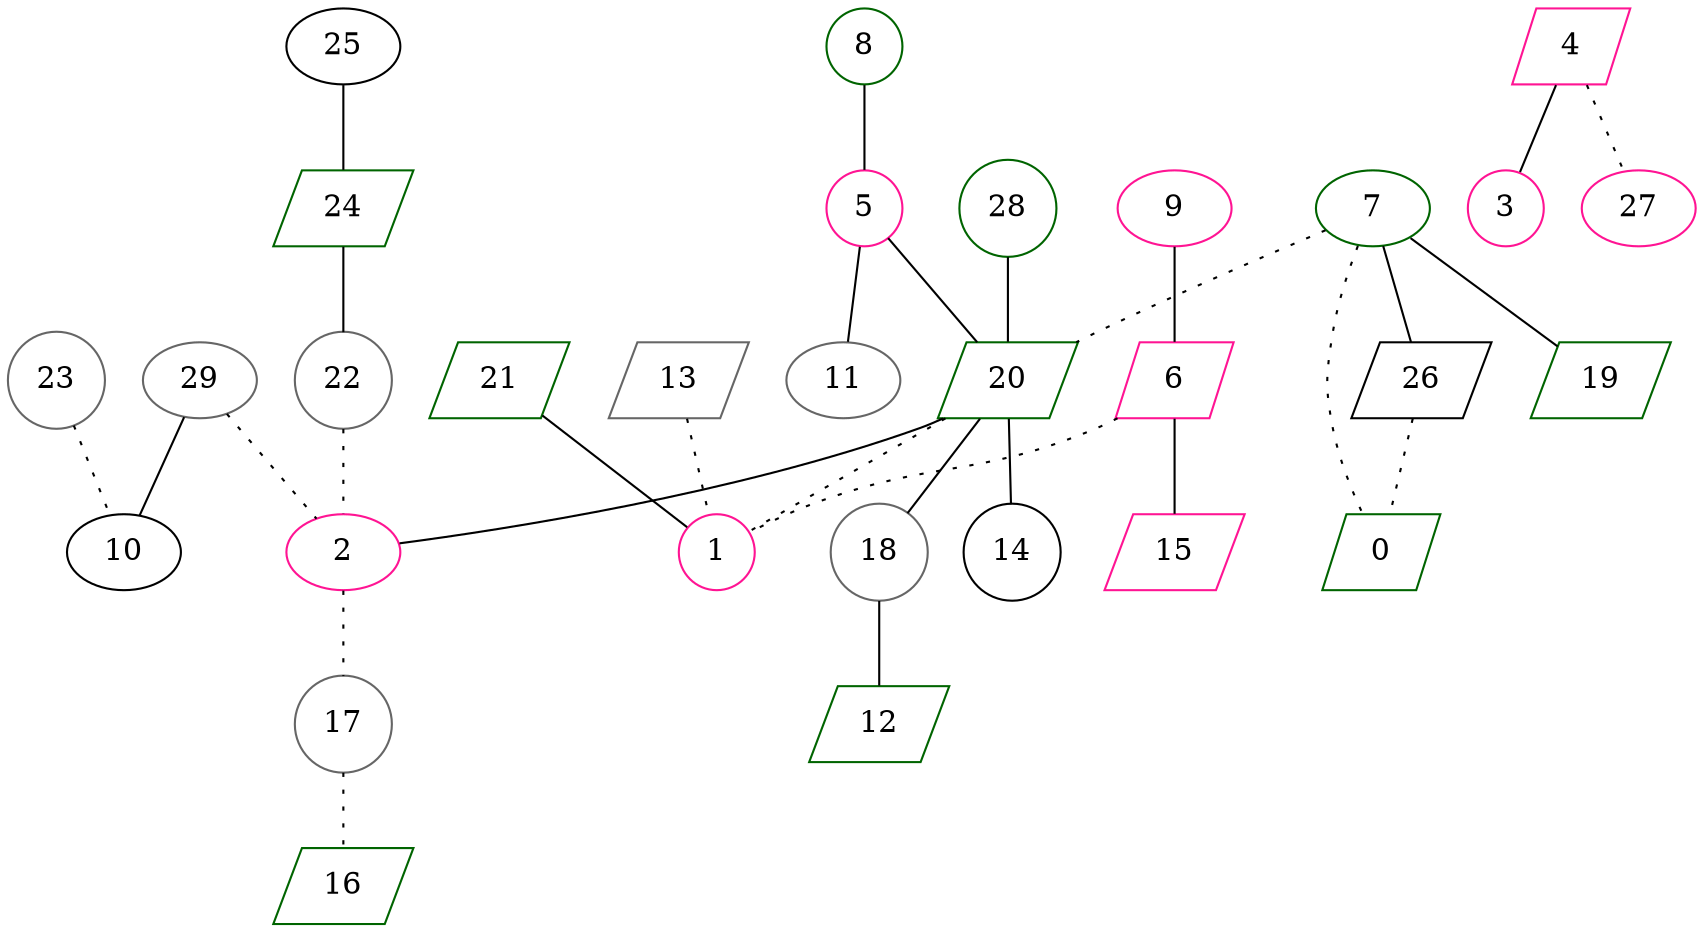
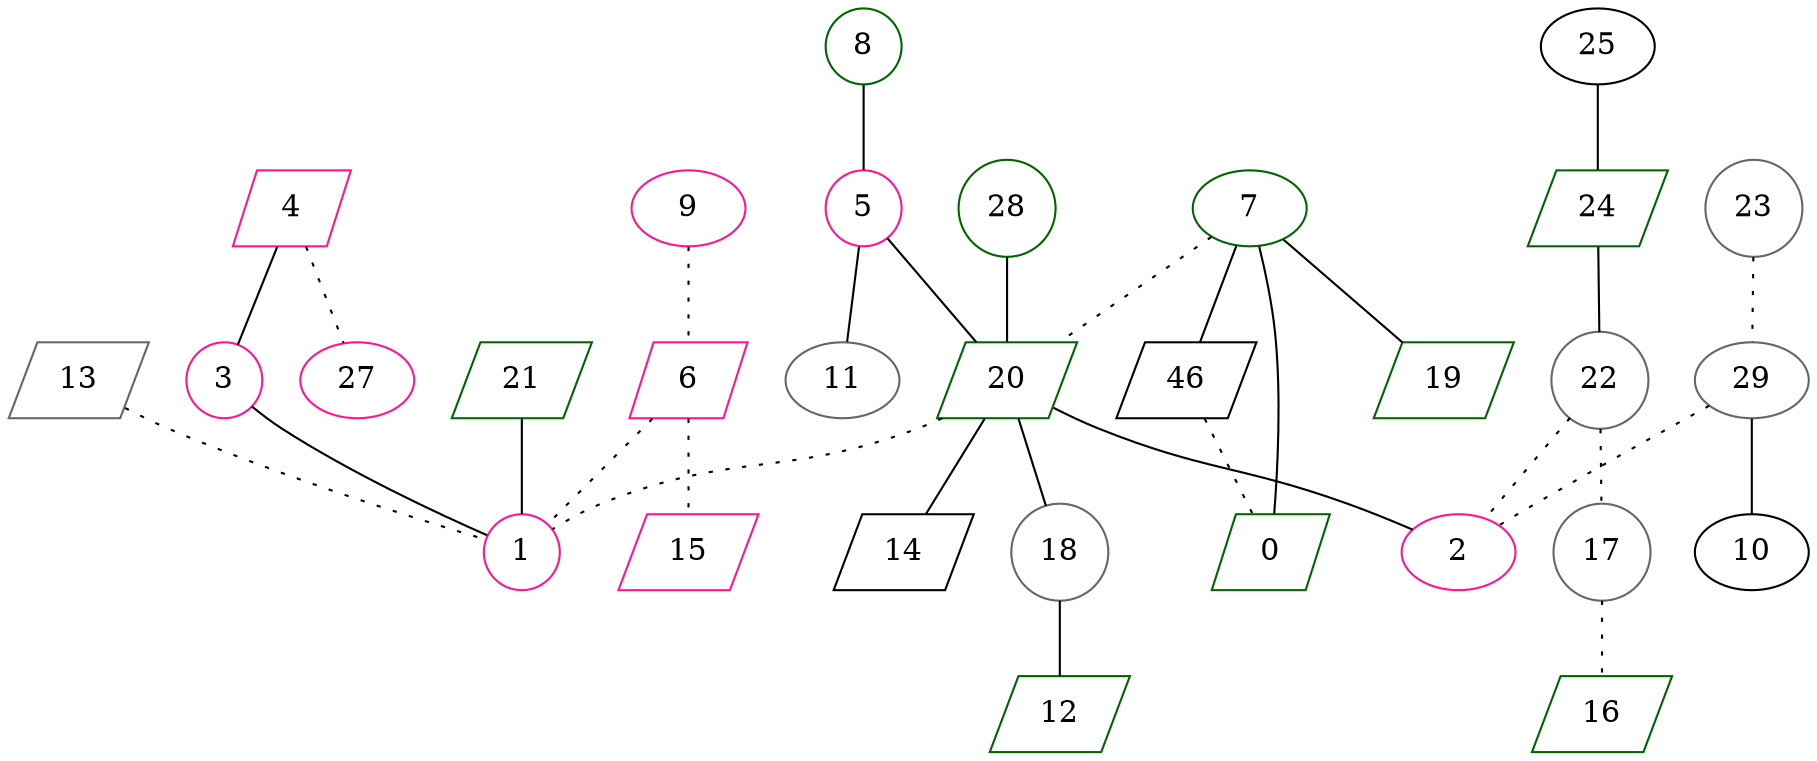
edge "9" -- "6": style solid -> dotted
node "26": label "26" -> "46"
edge "7" -- "0": style dotted -> solid
edge "6" -- "15": style solid -> dotted
edge "23" -- "10": now "23" -- "29"
edge "3" -- "1": added
node "14": shape circle -> parallelogram
edge "2" -- "17": now "22" -- "17"
